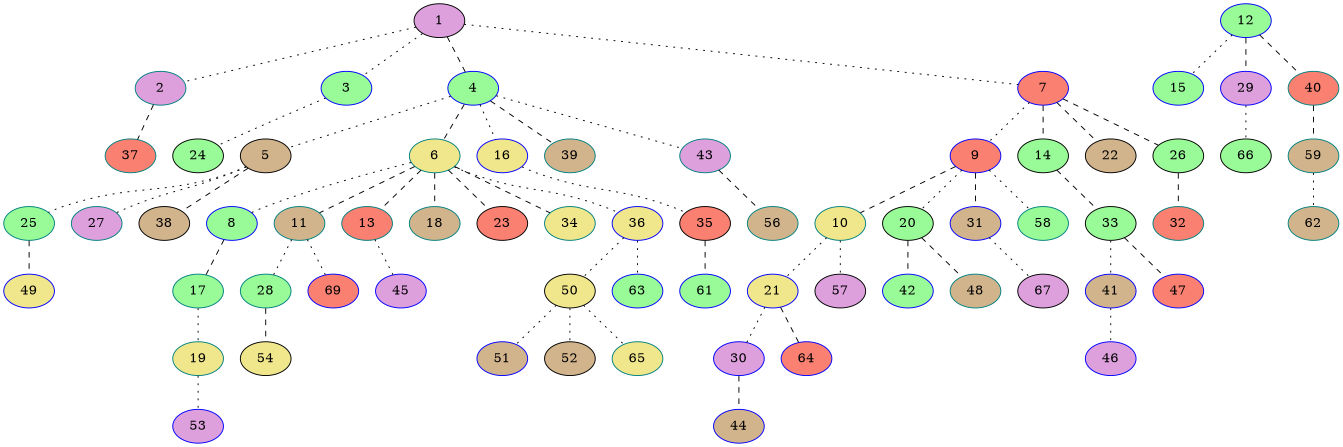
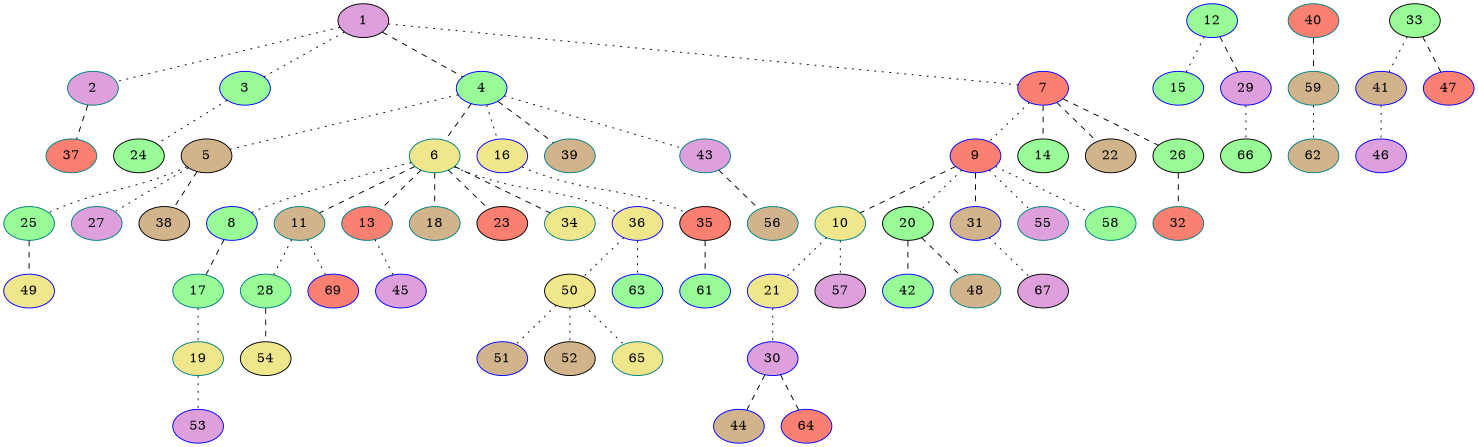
edge "12" -- "40": removed
edge "14" -- "33": removed
node "55": added
edge "21" -- "64": now "30" -- "64"
